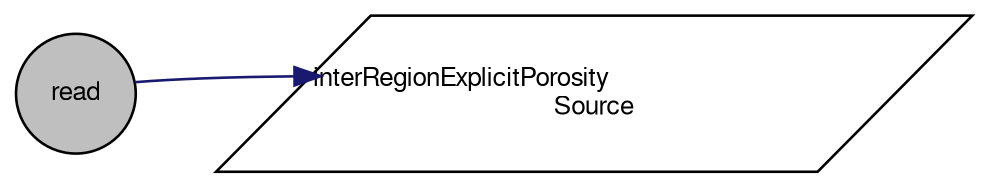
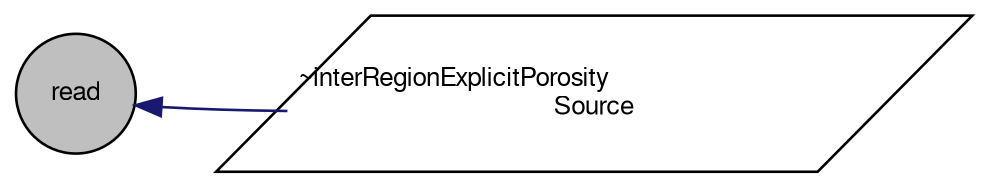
edge "read" -> "~interRegionExplicitPorosity Source": reversed
